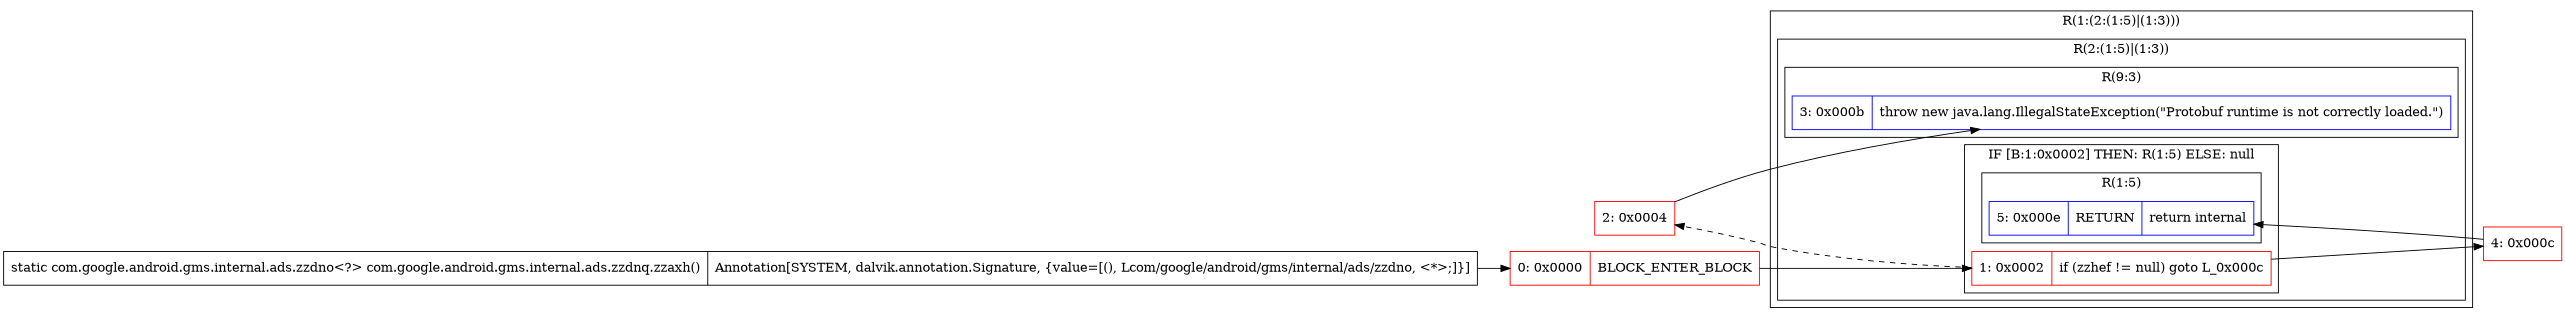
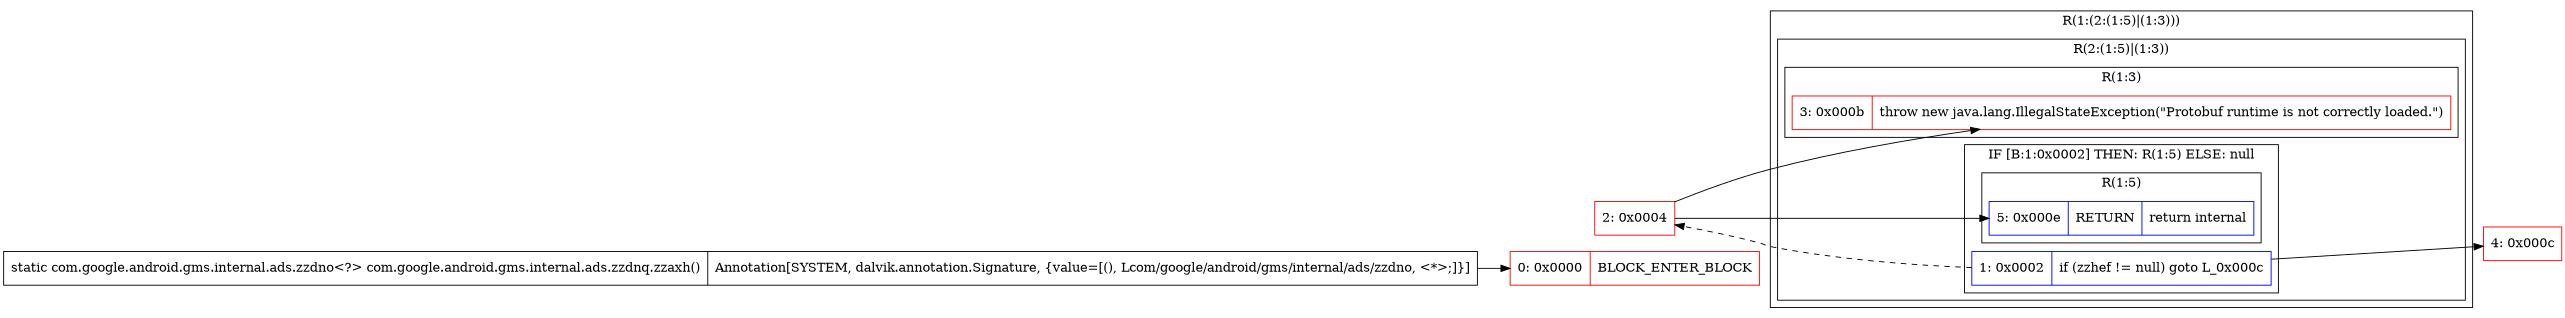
cluster "R(9:3)": label "R(9:3)" -> "R(1:3)"
node "3: 0x000b": color blue -> red
edge "4: 0x000c" -> "5: 0x000e": now "2: 0x0004" -> "5: 0x000e"
edge "0: 0x0000" -> "1: 0x0002": removed
node "1: 0x0002": color red -> blue
